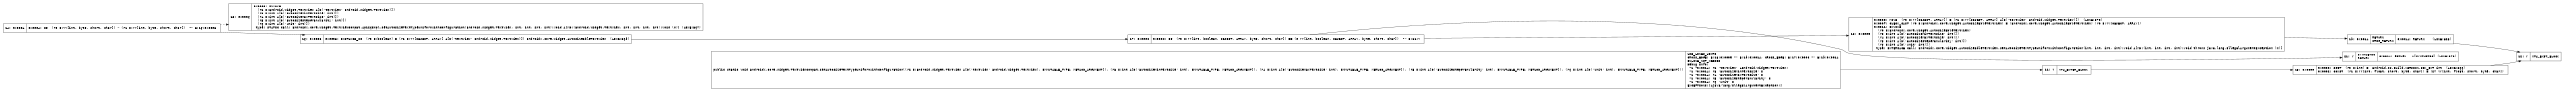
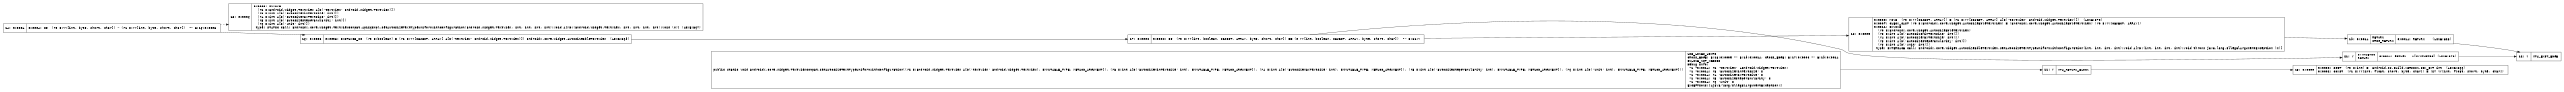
node "12: ?": text "MTH_EXIT_BLOCK" -> "MTH_EXIT_EDGE"
edge "13: 0x0000" -> "12: ?": now "21: ?" -> "12: ?"
node "11: ?": text "MTH_ENTER_BLOCK" -> "MTH_RETURN_BLOCK"
